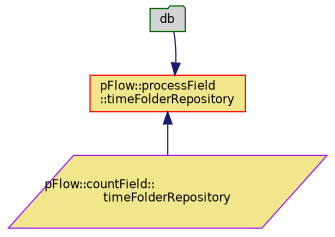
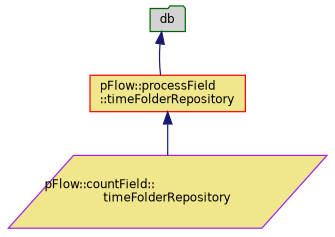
edge "db" -> "pFlow::processField ::timeFolderRepository": reversed
